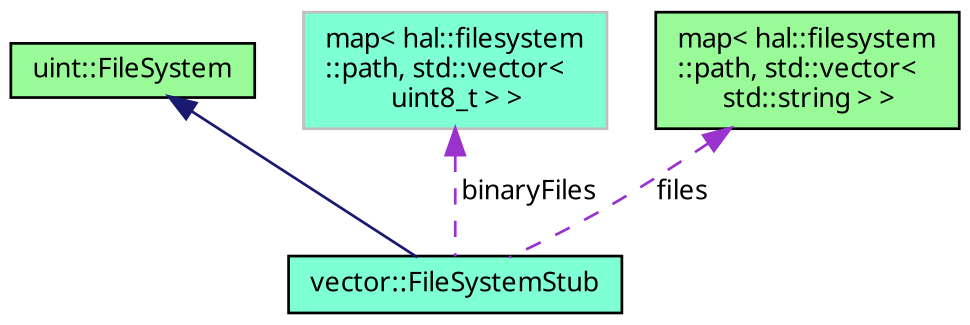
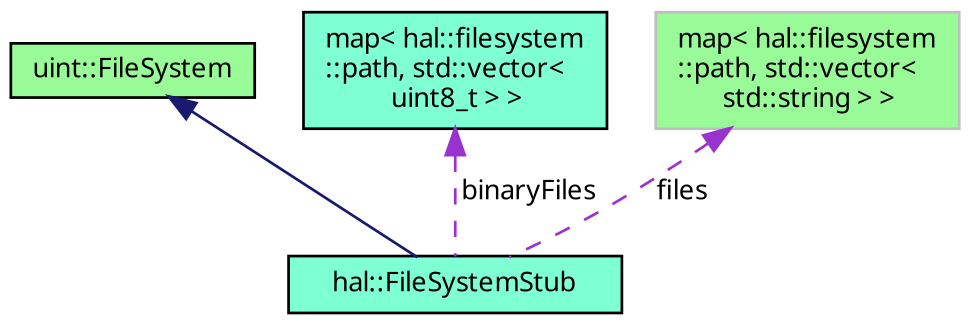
node "map< hal::filesystem ::path, std::vector< uint8_t > >": color grey75 -> black
node "map< hal::filesystem ::path, std::vector< std::string > >": color black -> grey75
node "vector::FileSystemStub": label "vector::FileSystemStub" -> "hal::FileSystemStub"
